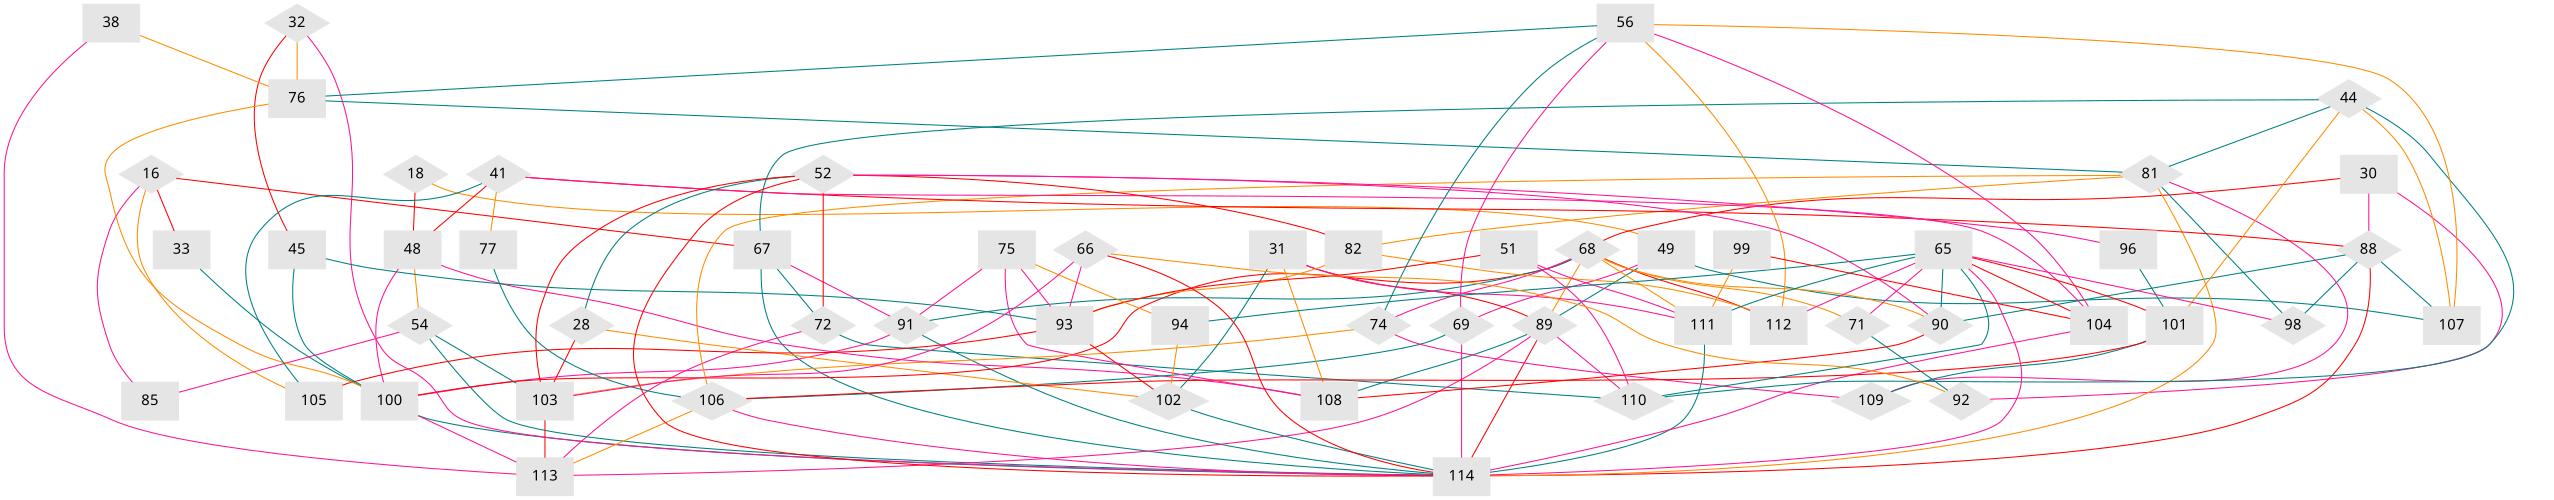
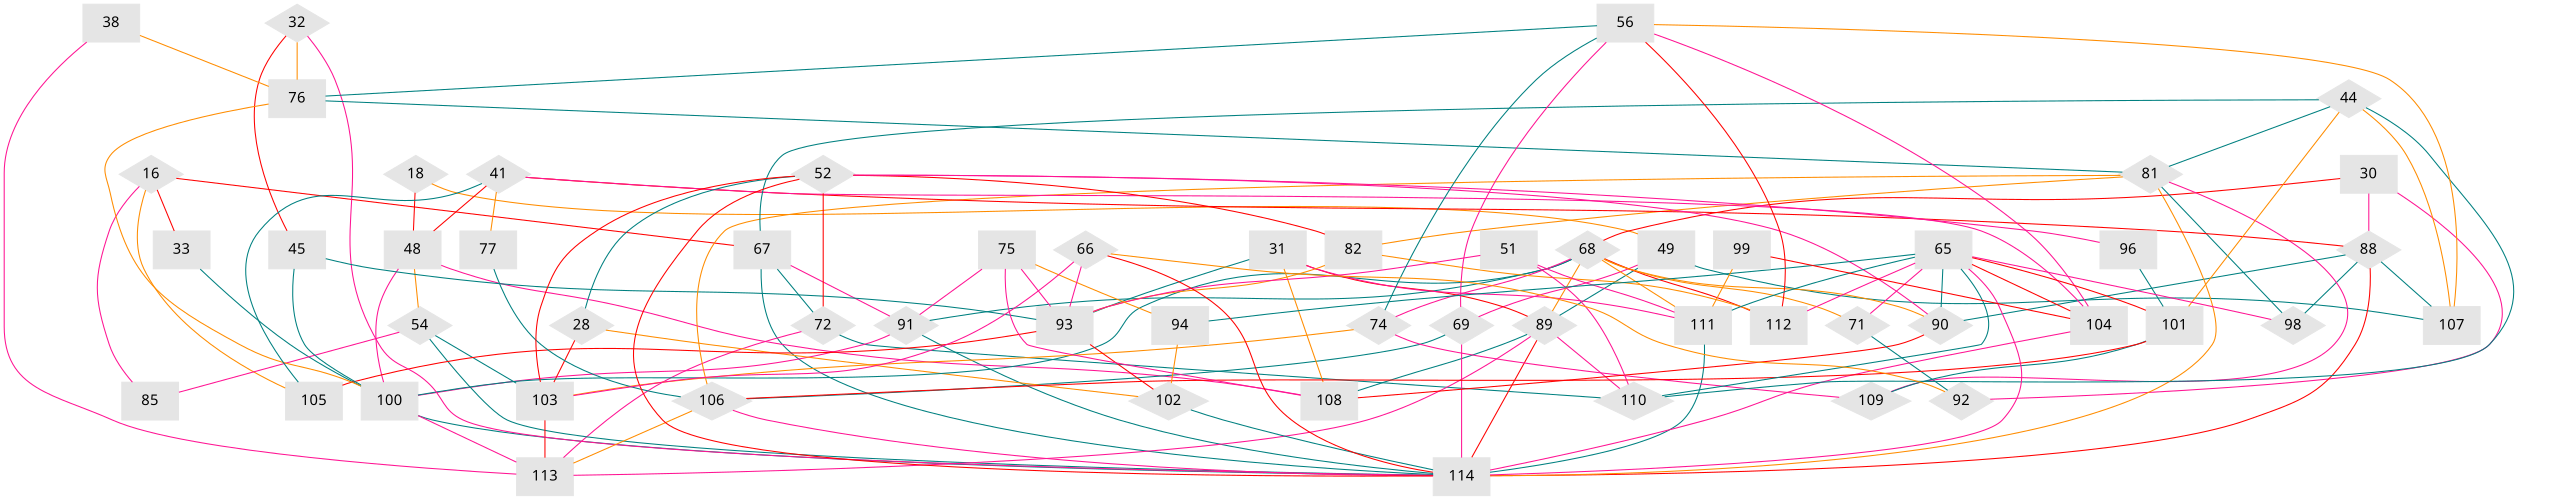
edge "56" -- "112": color darkorange -> red
edge "51" -- "93": color red -> deeppink
edge "31" -- "102": now "31" -- "93"
edge "68" -- "100": color red -> teal
